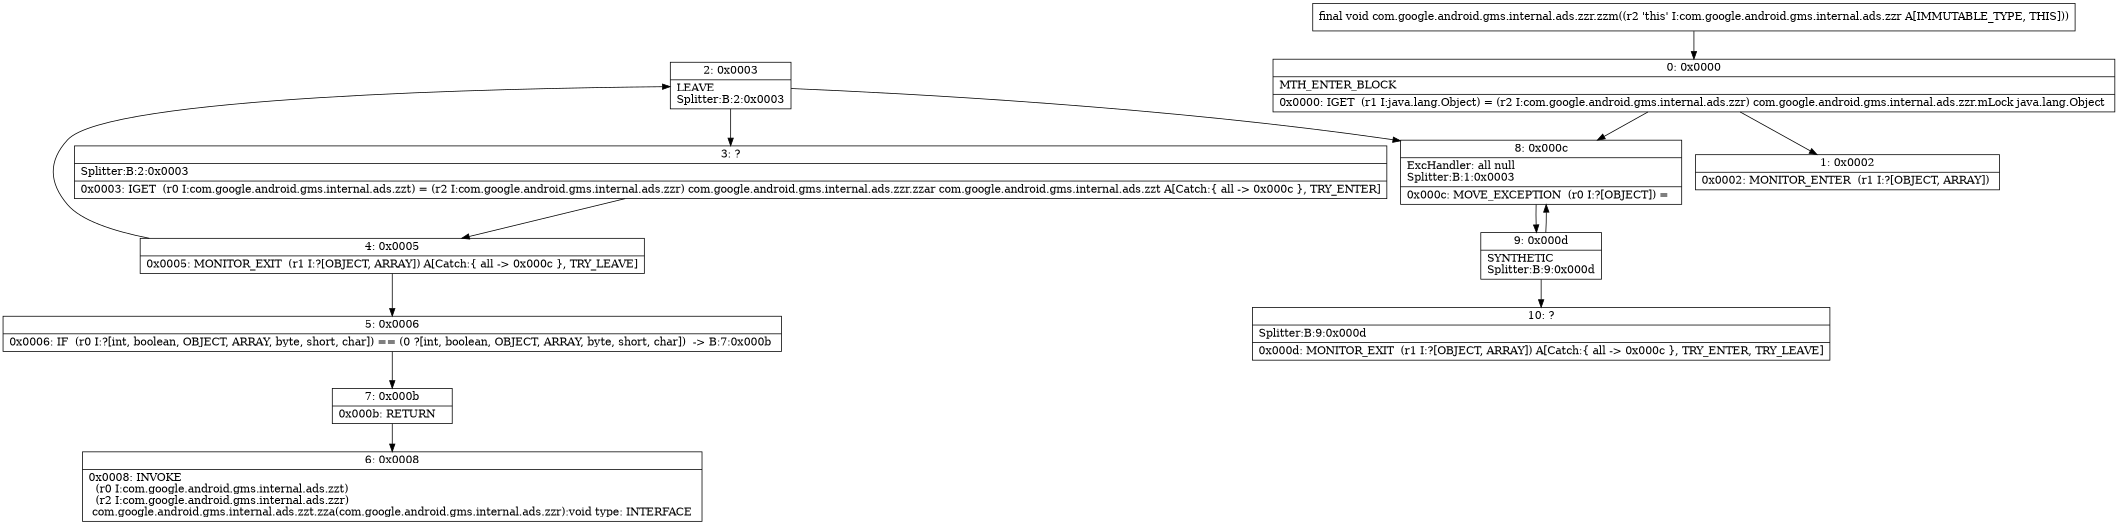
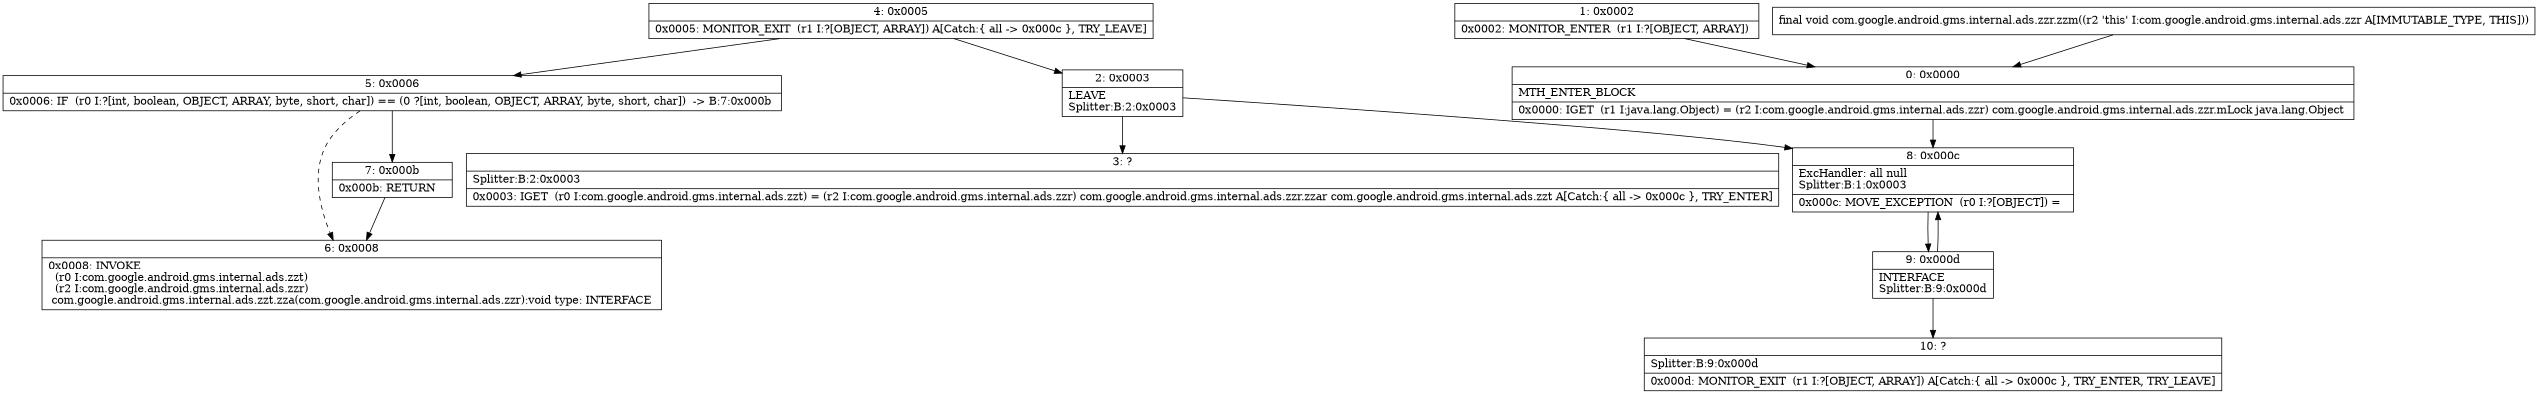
edge "0: 0x0000" -> "1: 0x0002": reversed
edge "5: 0x0006" -> "6: 0x0008": added
edge "3: ?" -> "4: 0x0005": removed
node "9: 0x000d": text "SYNTHETIC" -> "INTERFACE"
